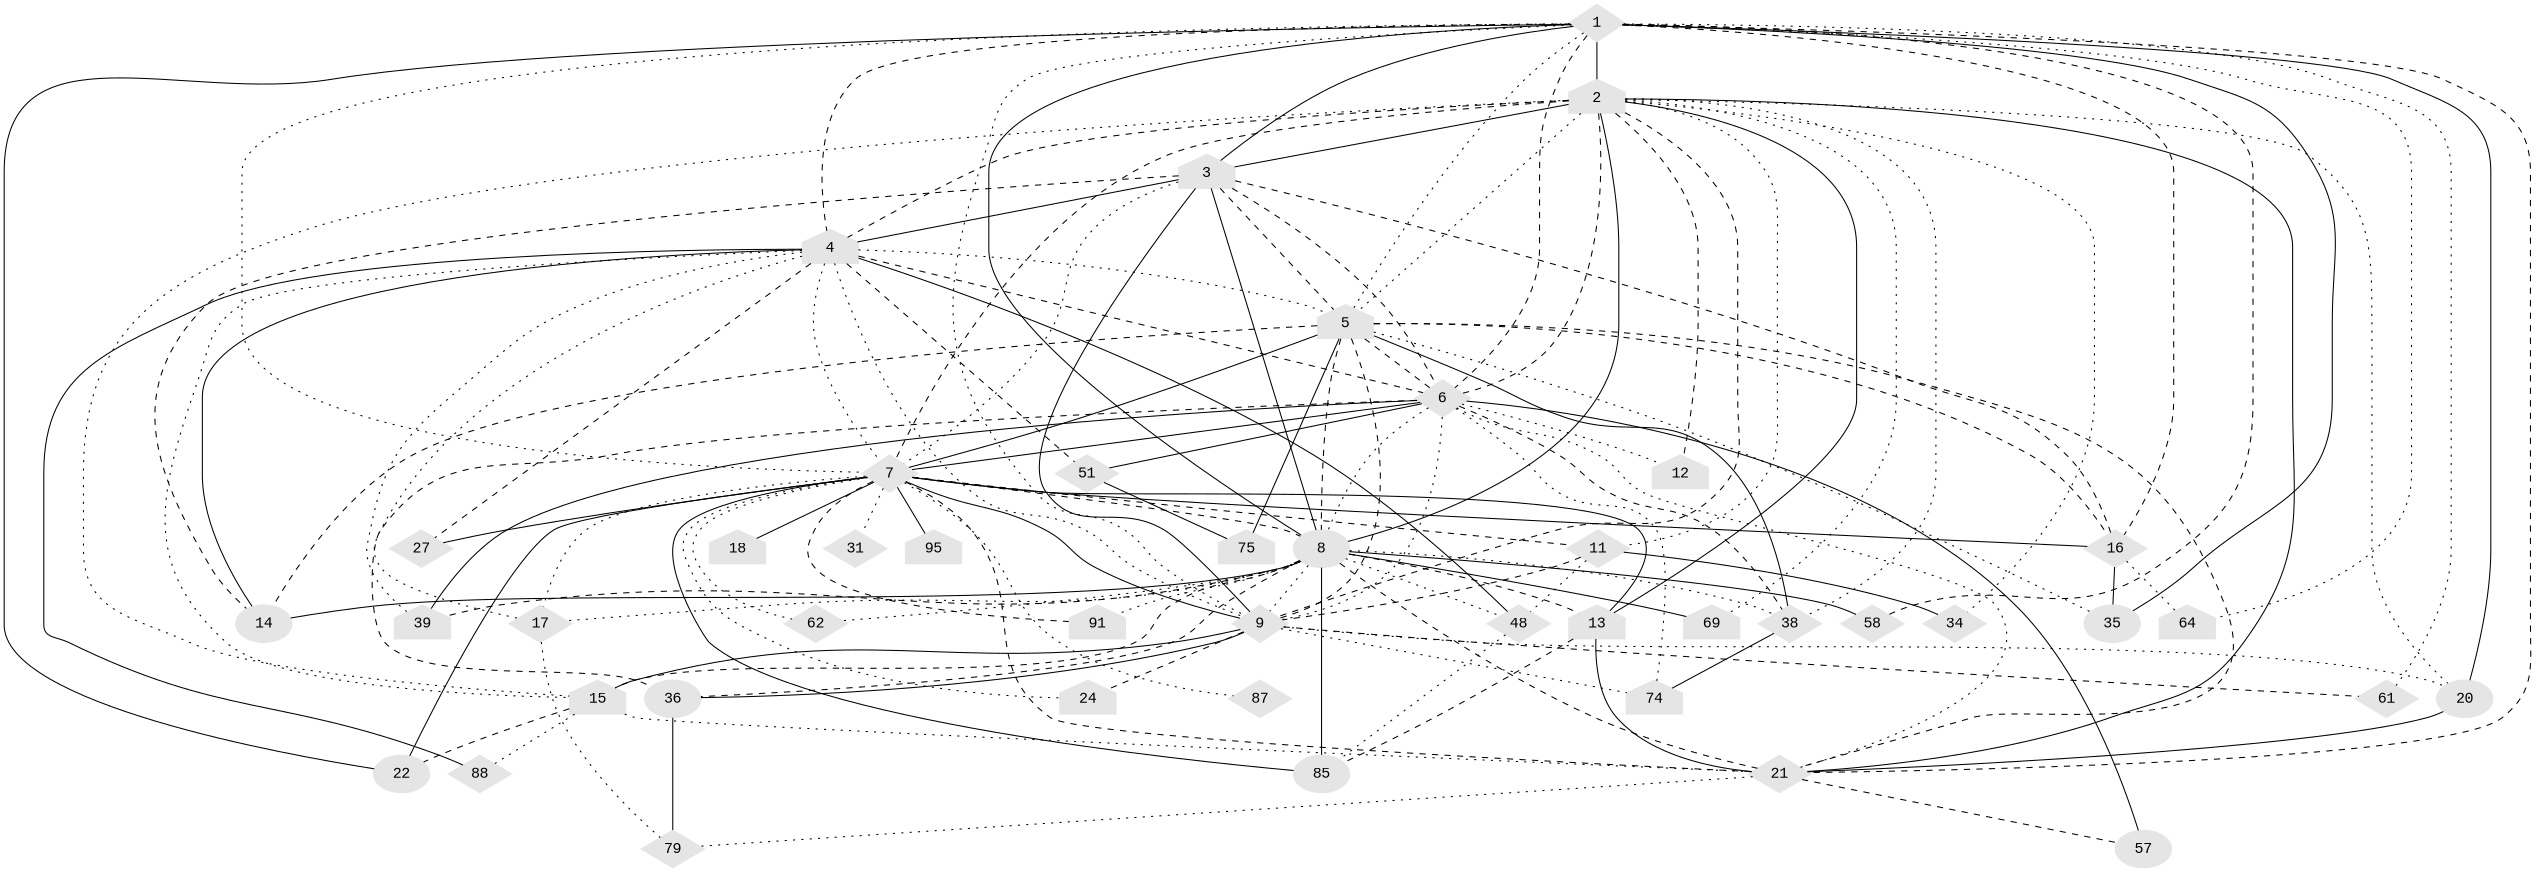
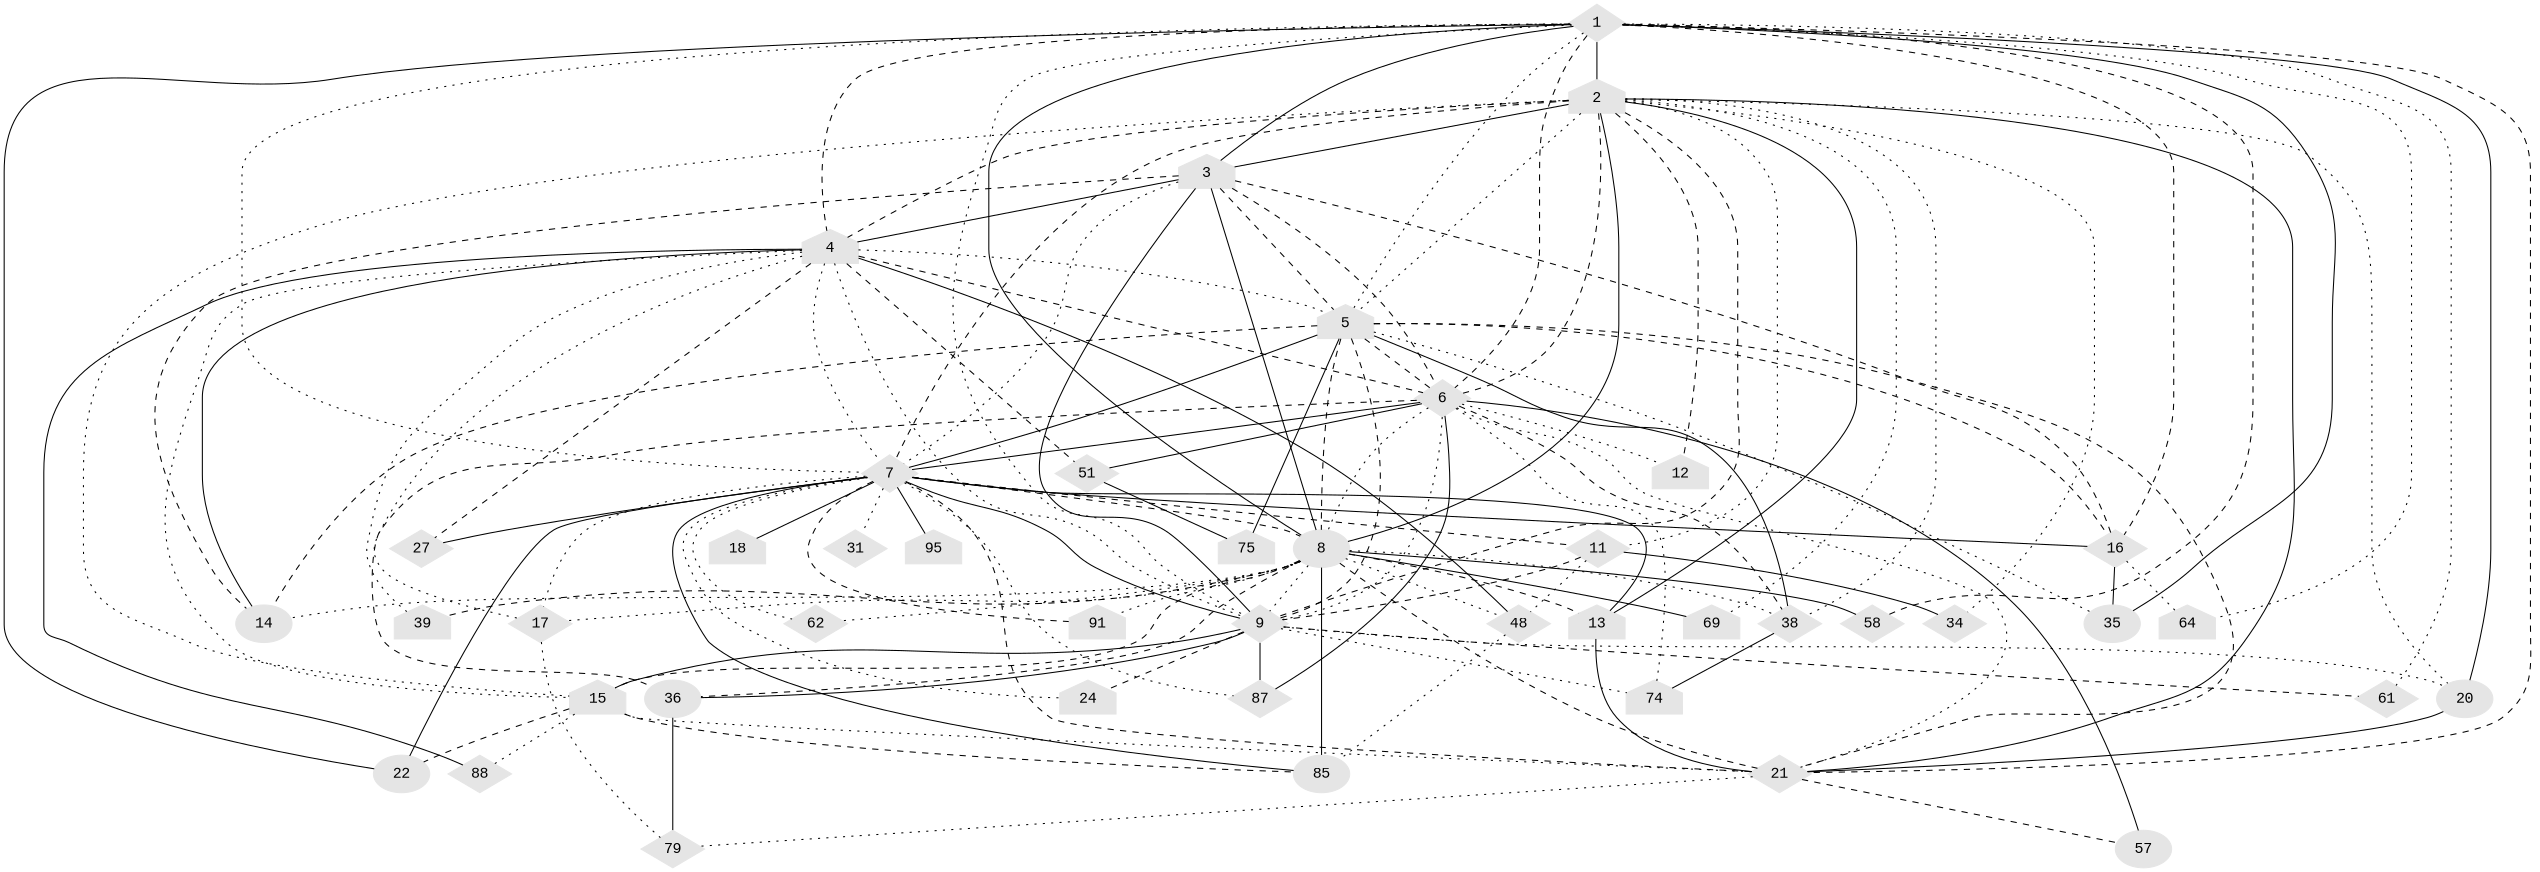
edge "6" -- "39": now "6" -- "87"
edge "8" -- "14": style solid -> dotted
edge "9" -- "87": added
edge "13" -- "85": now "15" -- "85"
